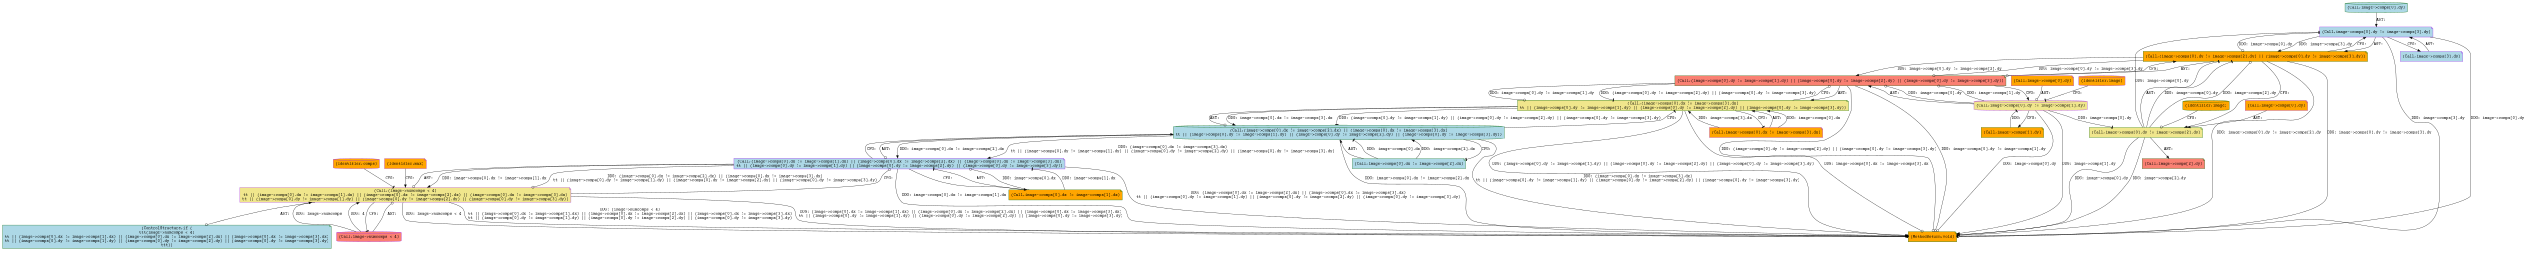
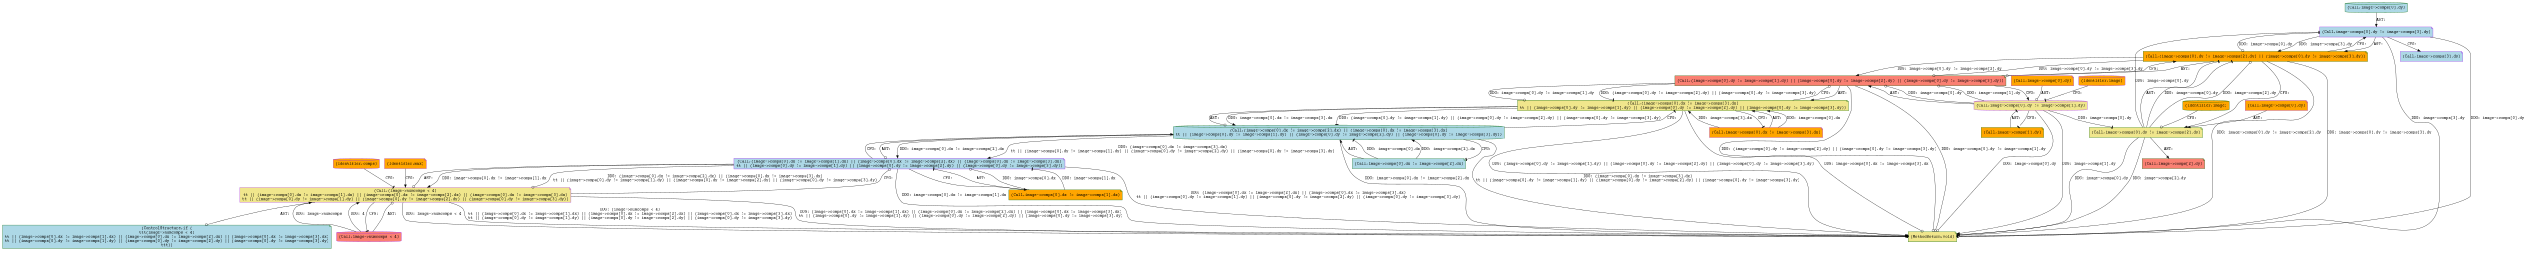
edge "(Call,image->comps[3].dy)" -> "(Call,image->comps[0].dy != image->comps[3].dy)": removed, label "AST:"
edge "(Call,image->comps[1].dy)" -> "(Call,image->comps[0].dy != image->comps[1].dy)": label "DDG: " -> "AST: "
edge "(Call,image->comps[0].dy != image->comps[1].dy)" -> "(Call,image->comps[1].dy)": arrowhead normal -> tee
node "(MethodReturn,void)": fillcolor orange -> khaki
